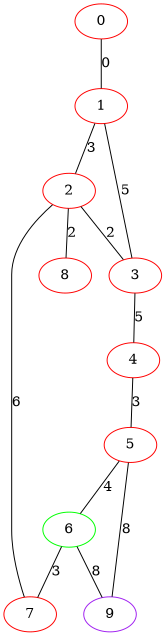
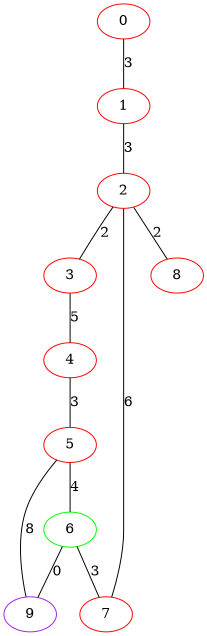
edge "0" -- "1": label "0" -> "3"
edge "1" -- "3": removed, label "5"
edge "6" -- "9": label "8" -> "0"
